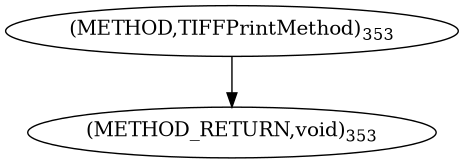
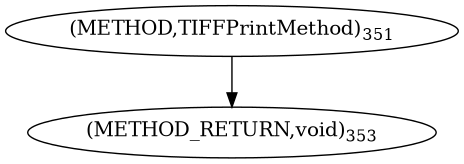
node "(METHOD,TIFFPrintMethod)": text "353" -> "351"
